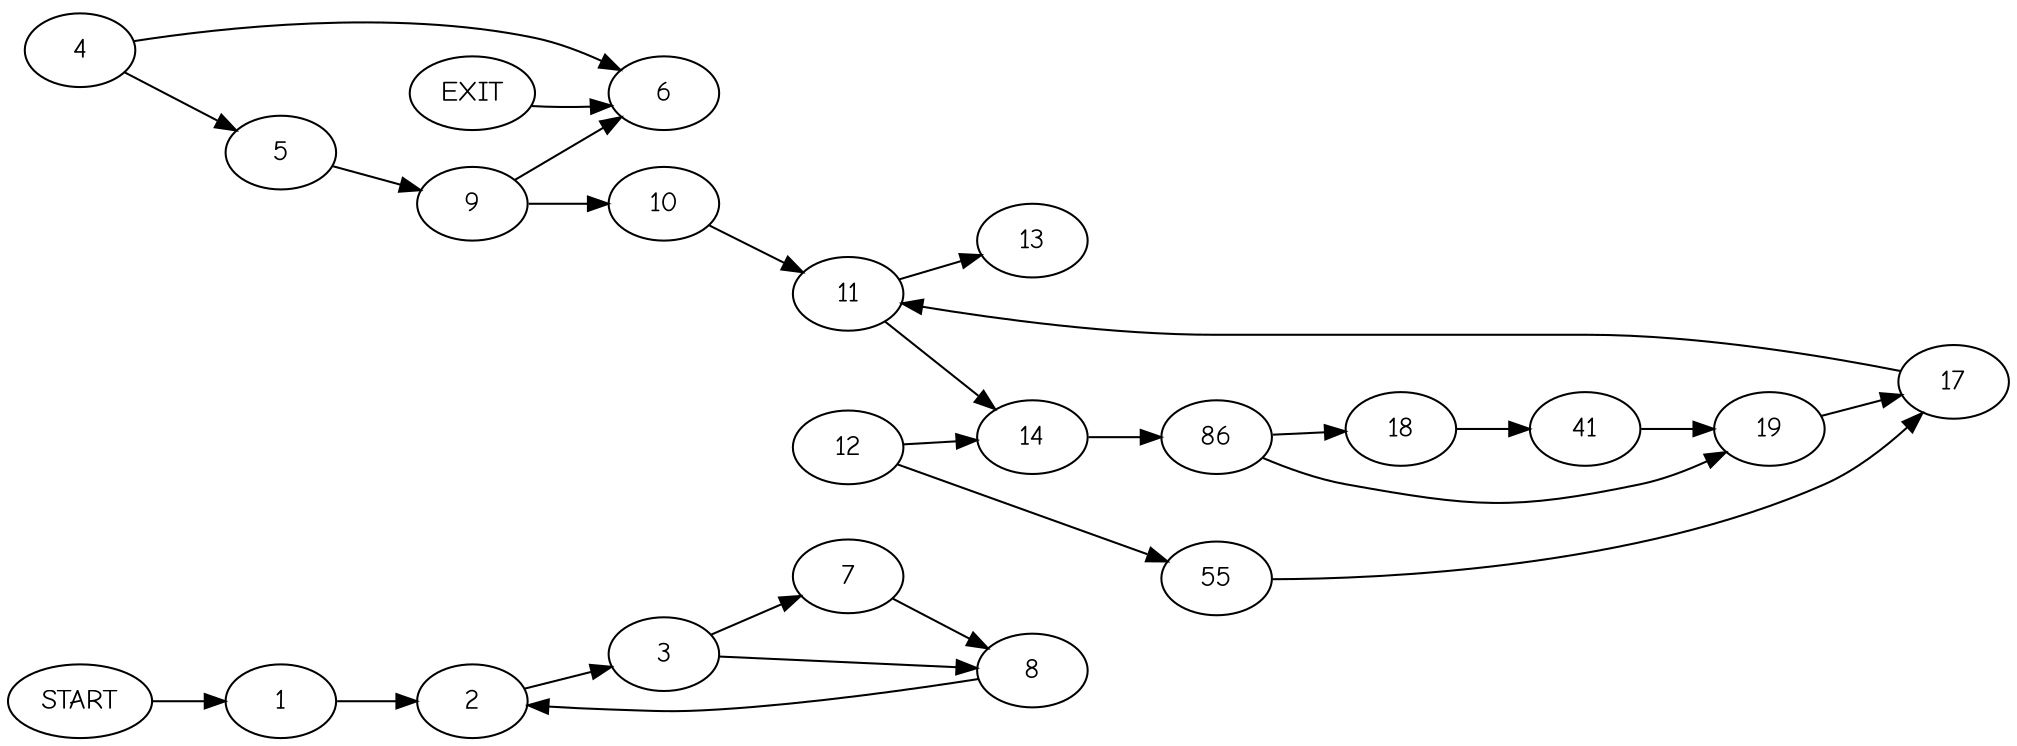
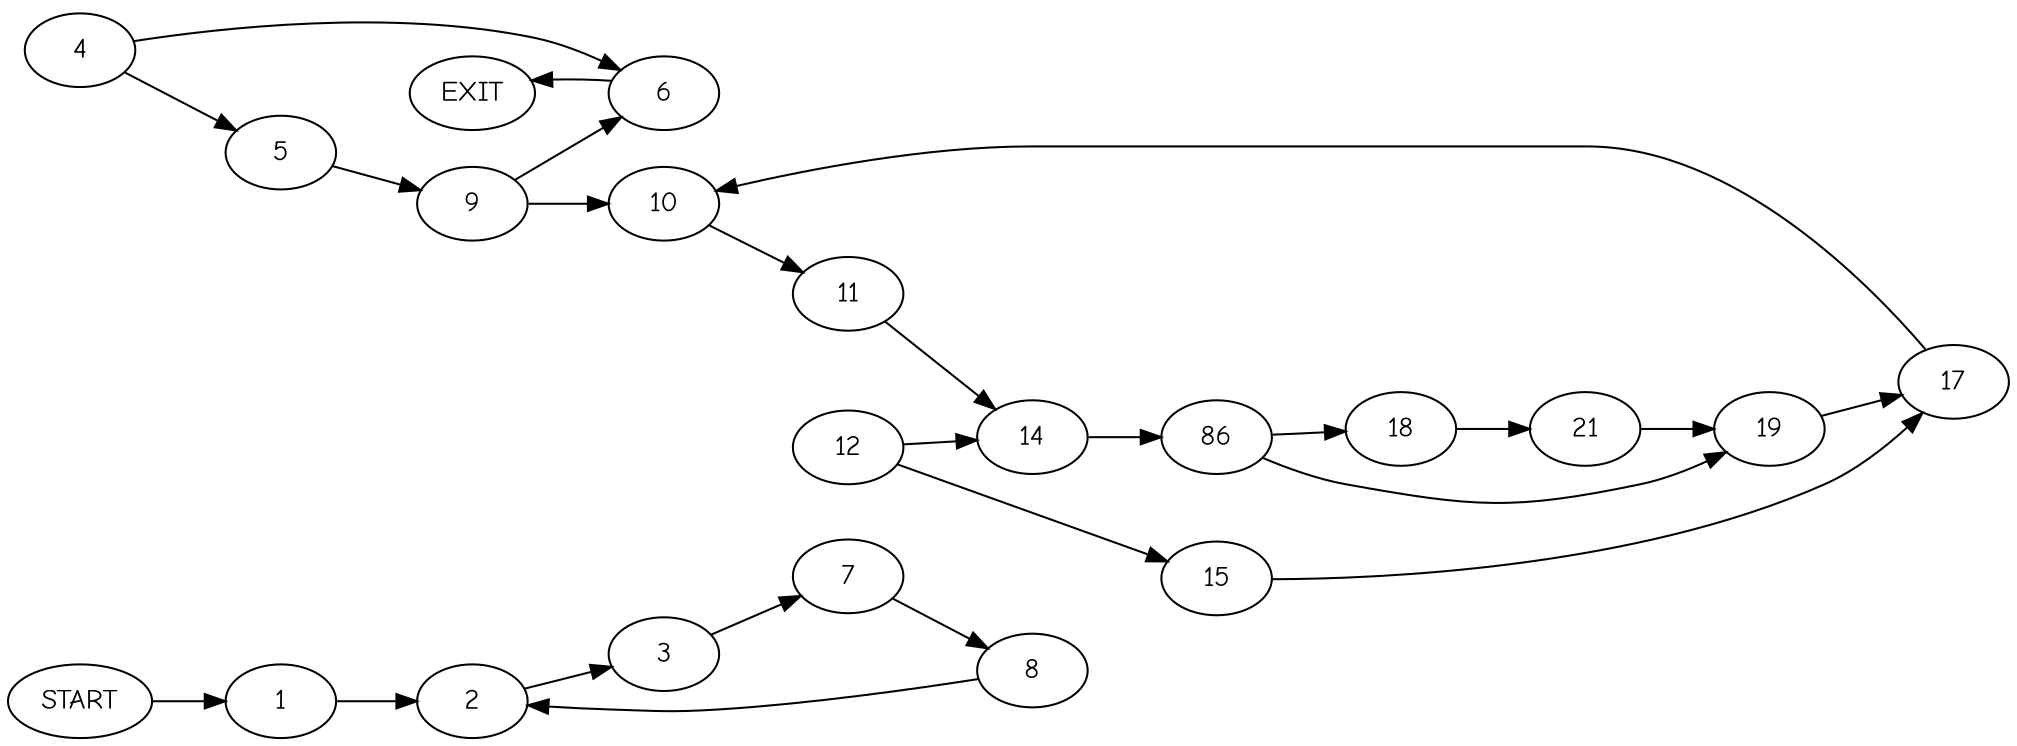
edge "EXIT" -> "6": reversed
node "13": removed
edge "17" -> "11": now "17" -> "10"
node "41": label "41" -> "21"
node "55": label "55" -> "15"
edge "3" -> "8": removed
